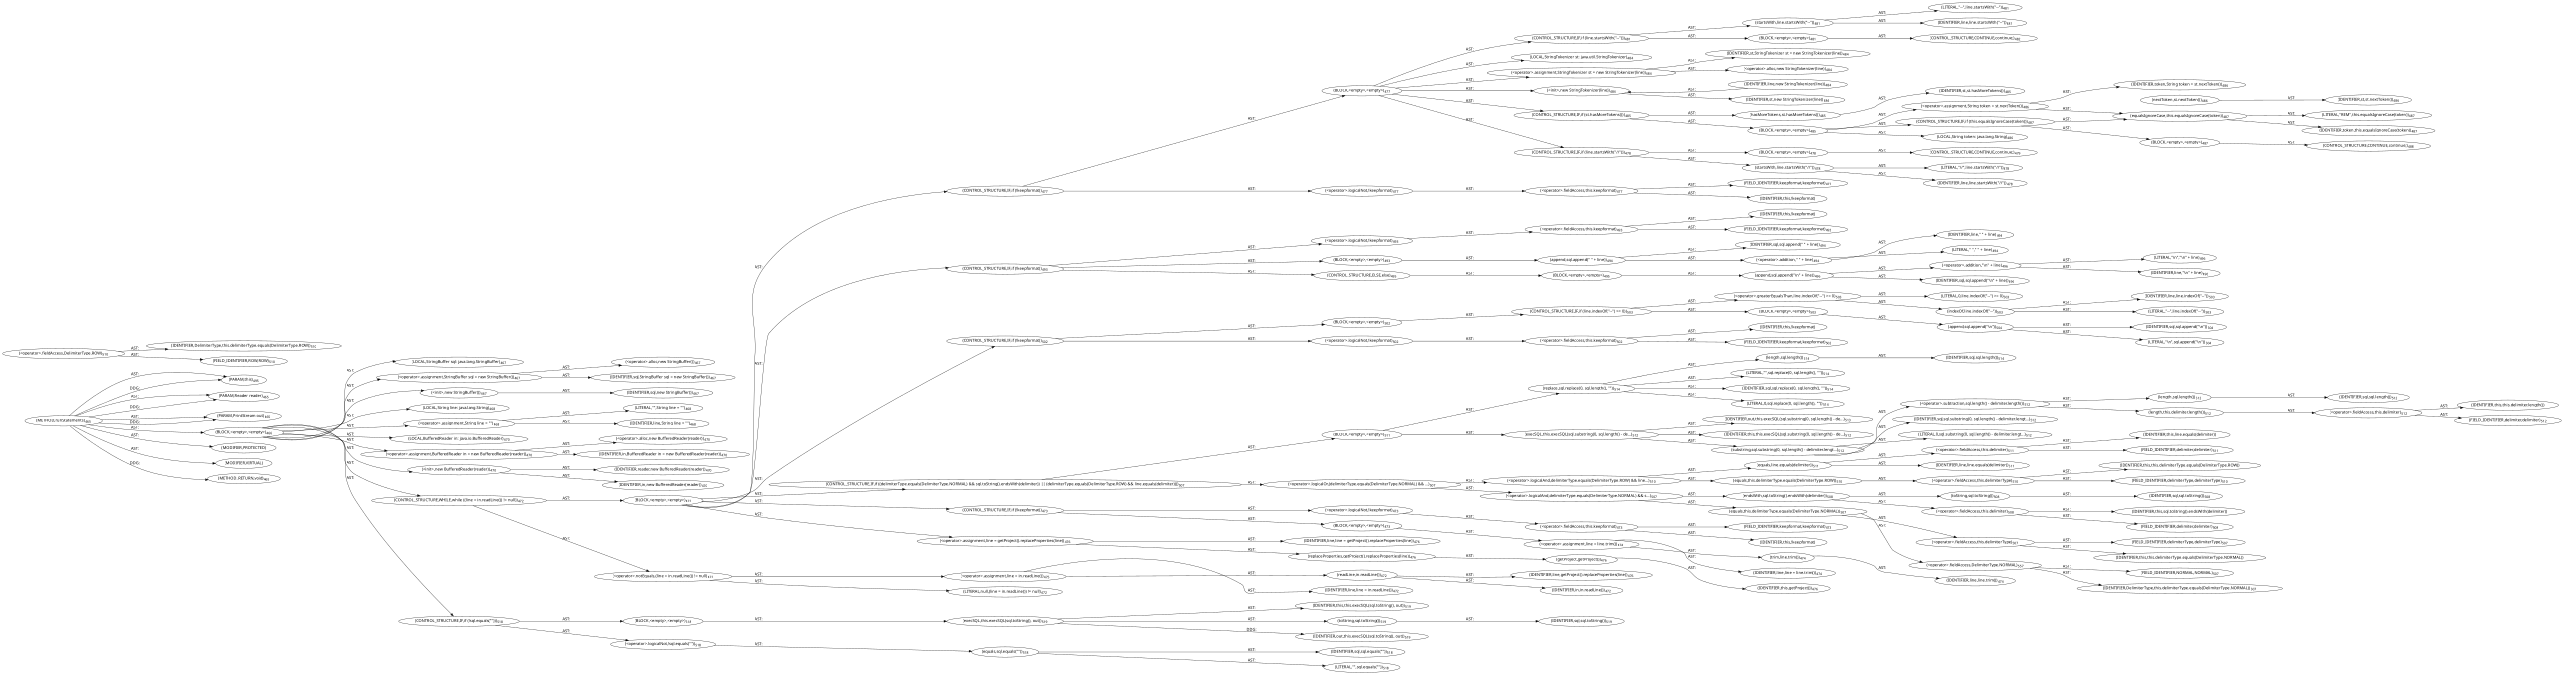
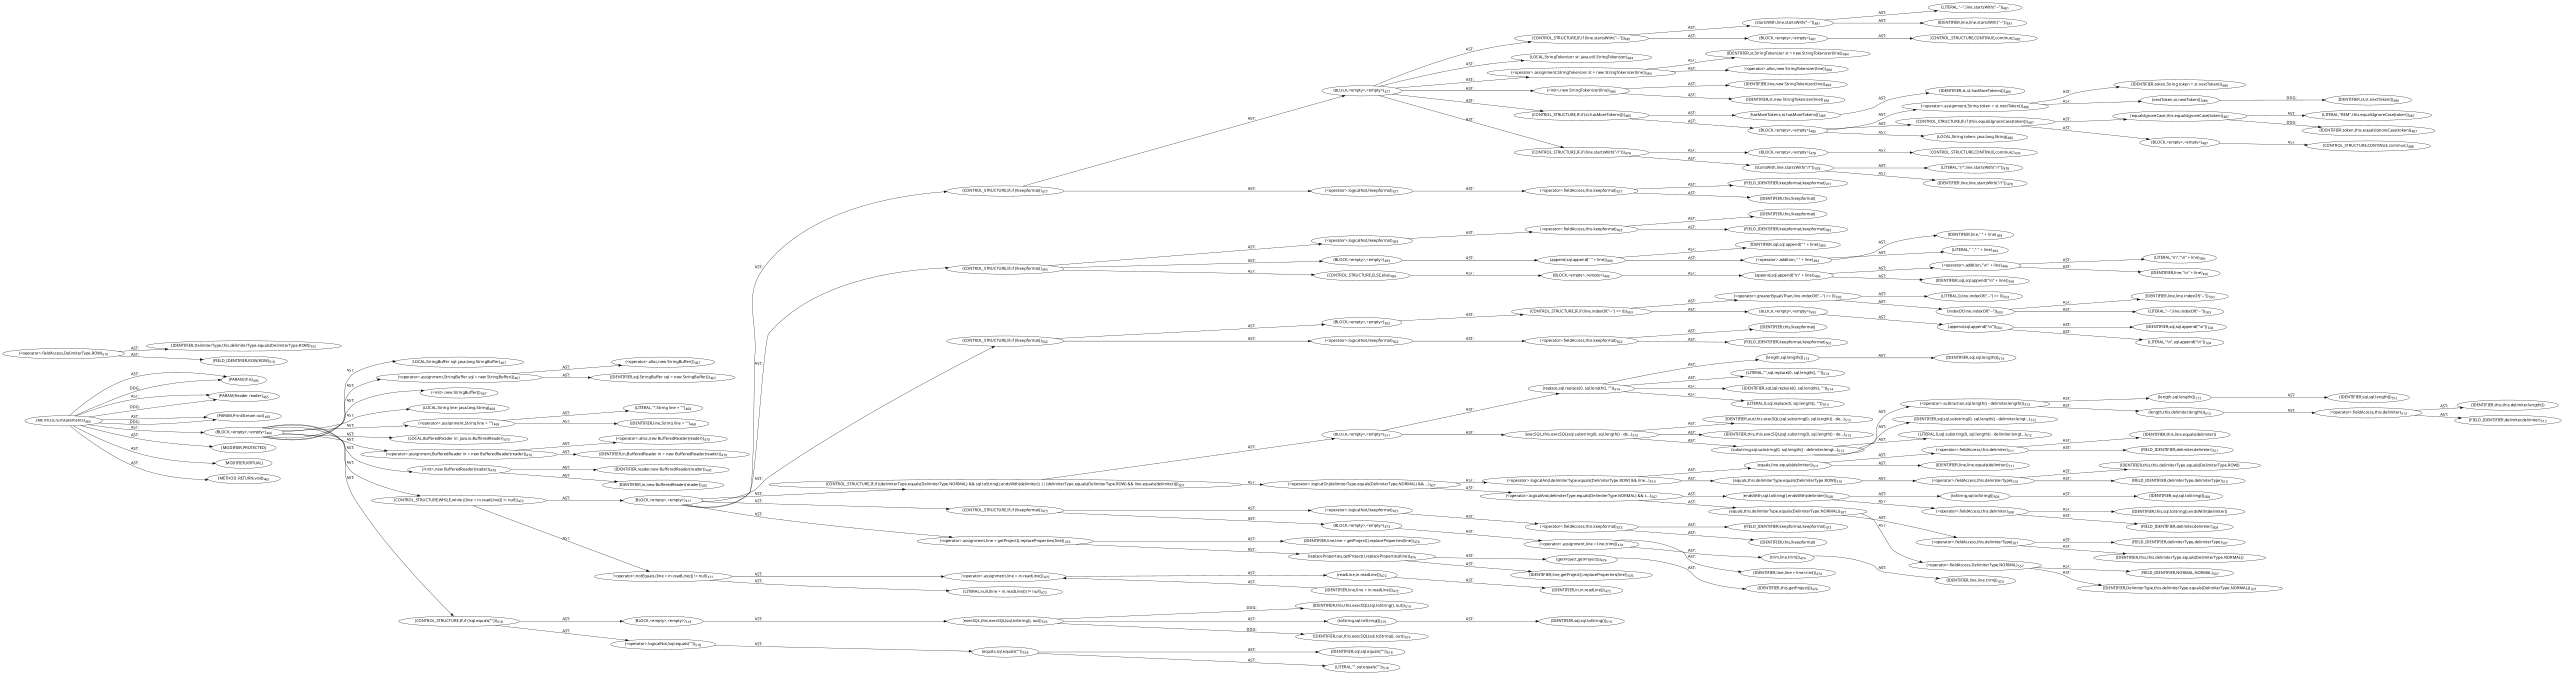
edge "(IDENTIFIER,line,new StringTokenizer(line))" -> "(<init>,new StringTokenizer(line))": reversed
edge "(nextToken,st.nextToken())" -> "(IDENTIFIER,st,st.nextToken())": label "AST: " -> "DDG: "
edge "(<operator>.assignment,String token = st.nextToken())" -> "(equalsIgnoreCase,this.equalsIgnoreCase(token))": now "(<operator>.assignment,String token = st.nextToken())" -> "(nextToken,st.nextToken())"
edge "(equalsIgnoreCase,this.equalsIgnoreCase(token))" -> "(IDENTIFIER,token,this.equalsIgnoreCase(token))": label "AST: " -> "DDG: "
node "(IDENTIFIER,sql,new StringBuffer())": removed
edge "(METHOD,runStatements)" -> "(METHOD_RETURN,void)": label "DDG: " -> "AST: "
edge "(<operator>.assignment,line = in.readLine())" -> "(IDENTIFIER,line,line = in.readLine())": reversed
edge "(readLine,in.readLine())" -> "(IDENTIFIER,line,getProject().replaceProperties(line))": now "(replaceProperties,getProject().replaceProperties(line))" -> "(IDENTIFIER,line,getProject().replaceProperties(line))"
edge "(execSQL,this.execSQL(sql.toString(), out))" -> "(IDENTIFIER,this,this.execSQL(sql.toString(), out))": label "AST: " -> "DDG: "
